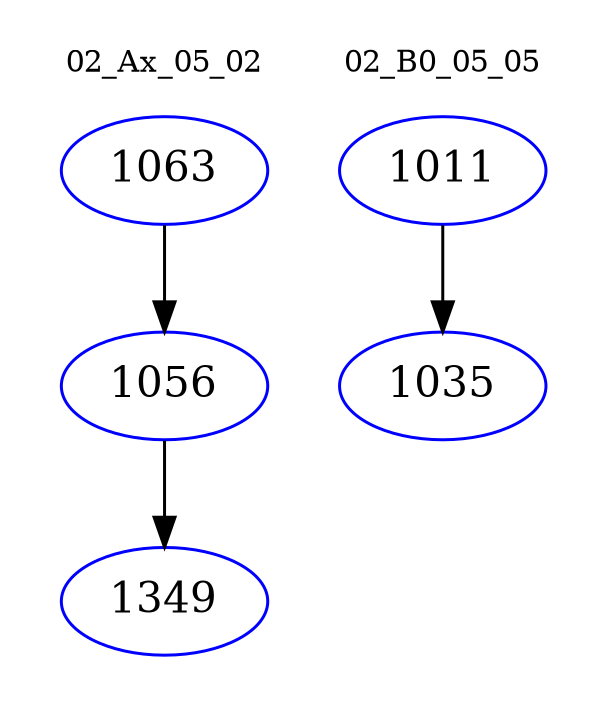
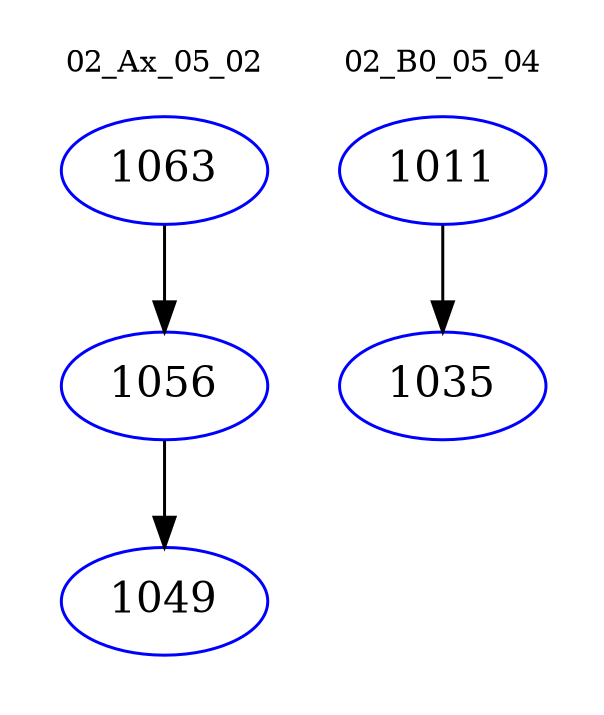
cluster "02_B0_05_05": label "02_B0_05_05" -> "02_B0_05_04"
node "1349": label "1349" -> "1049"
